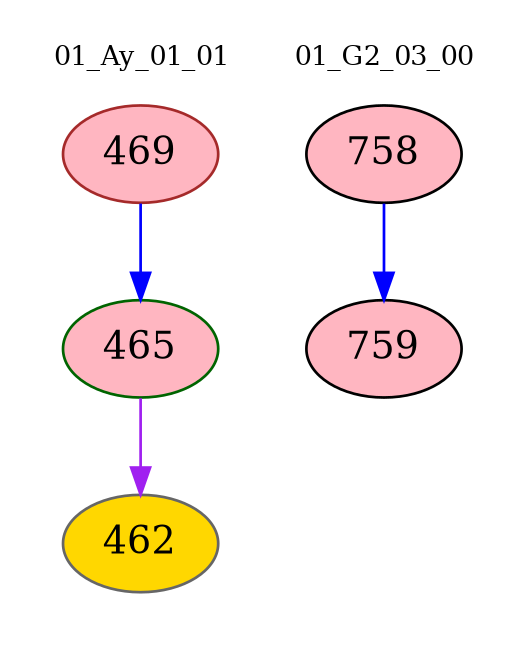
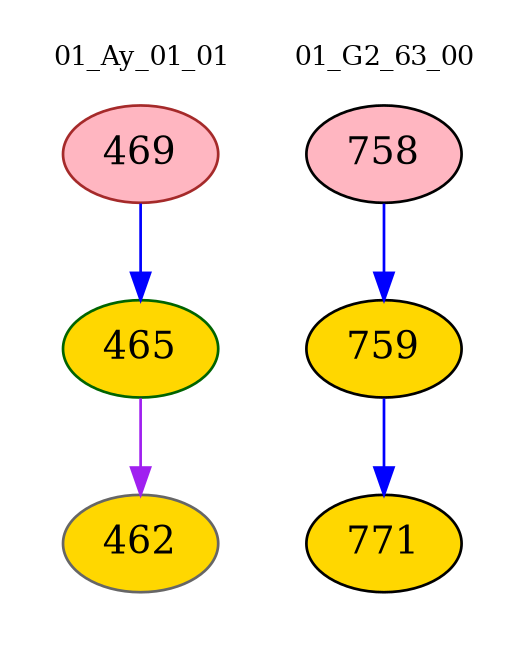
cluster "01_G2_03_00": label "01_G2_03_00" -> "01_G2_63_00"
node "465": fillcolor lightpink -> gold
node "759": fillcolor lightpink -> gold
node "771": added
